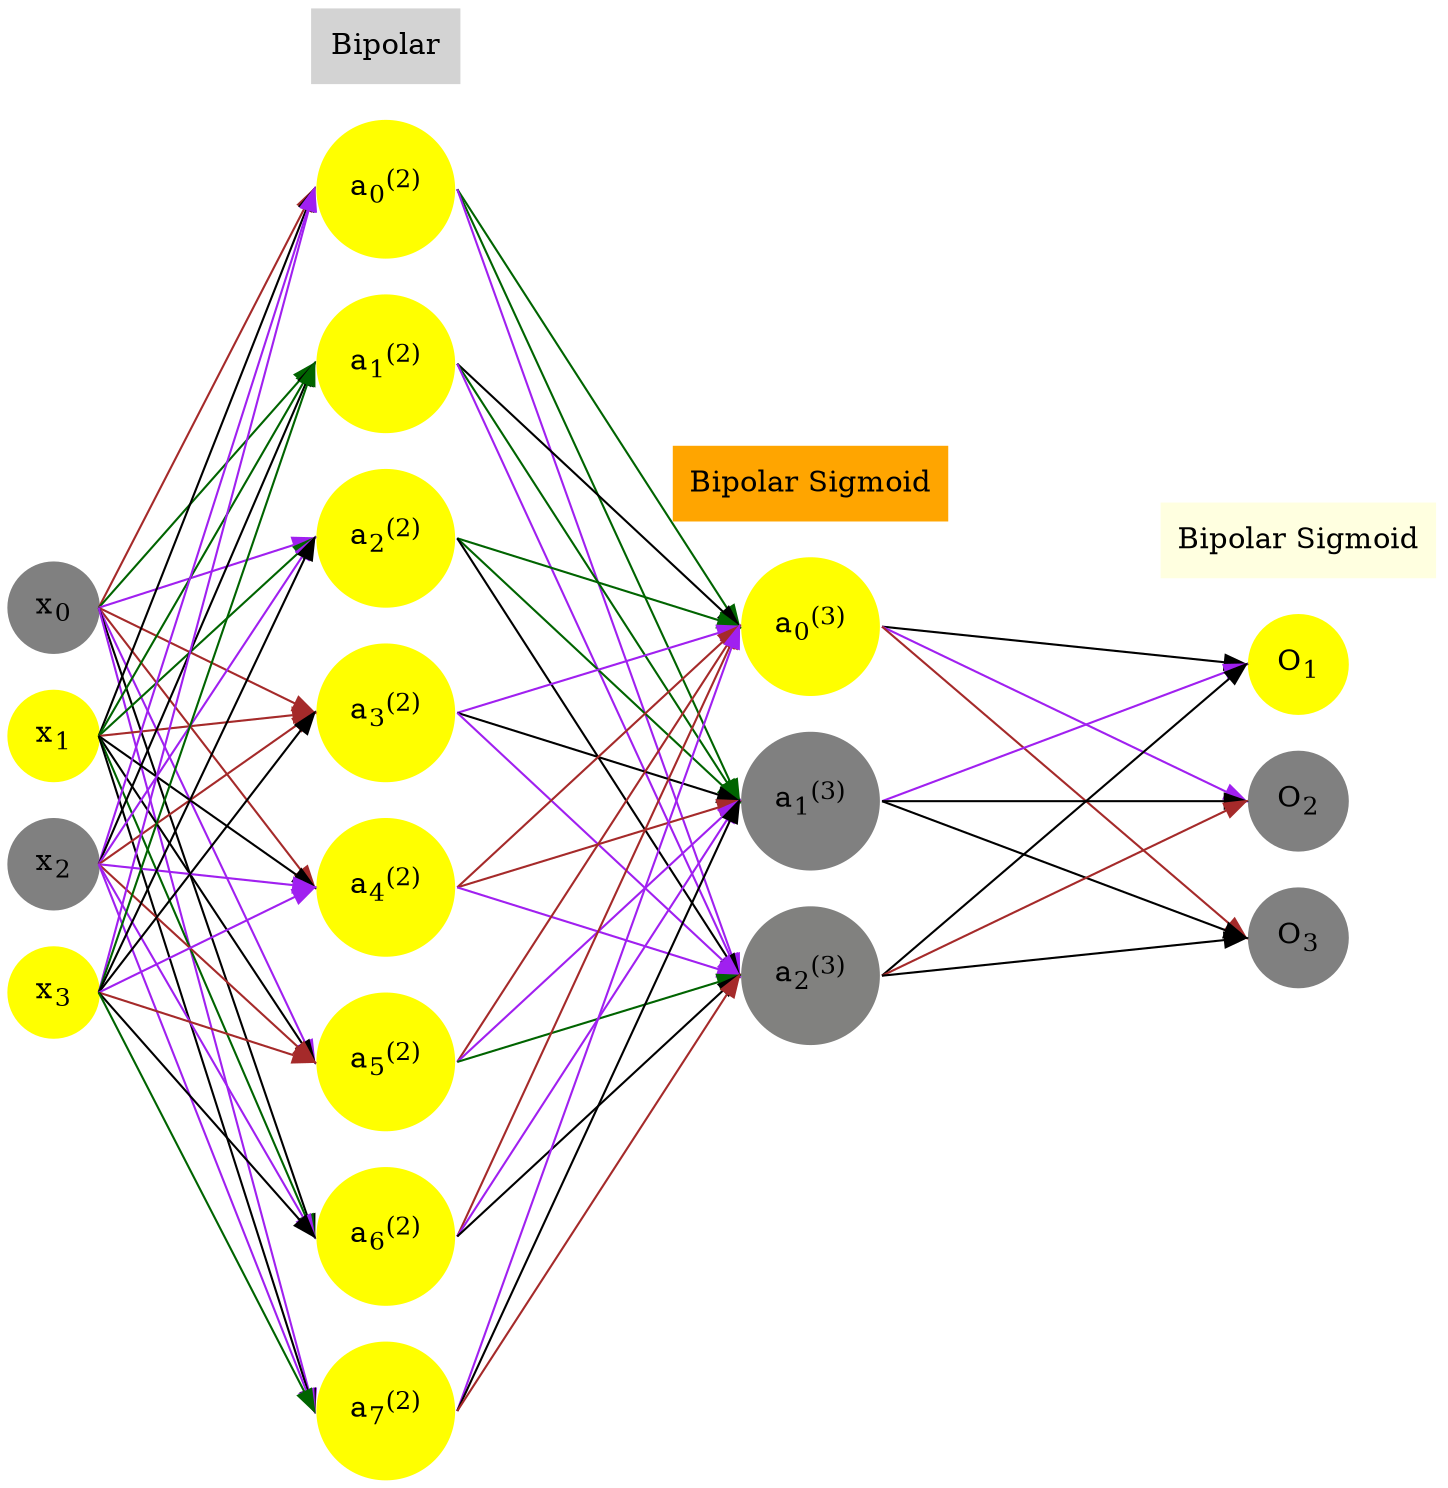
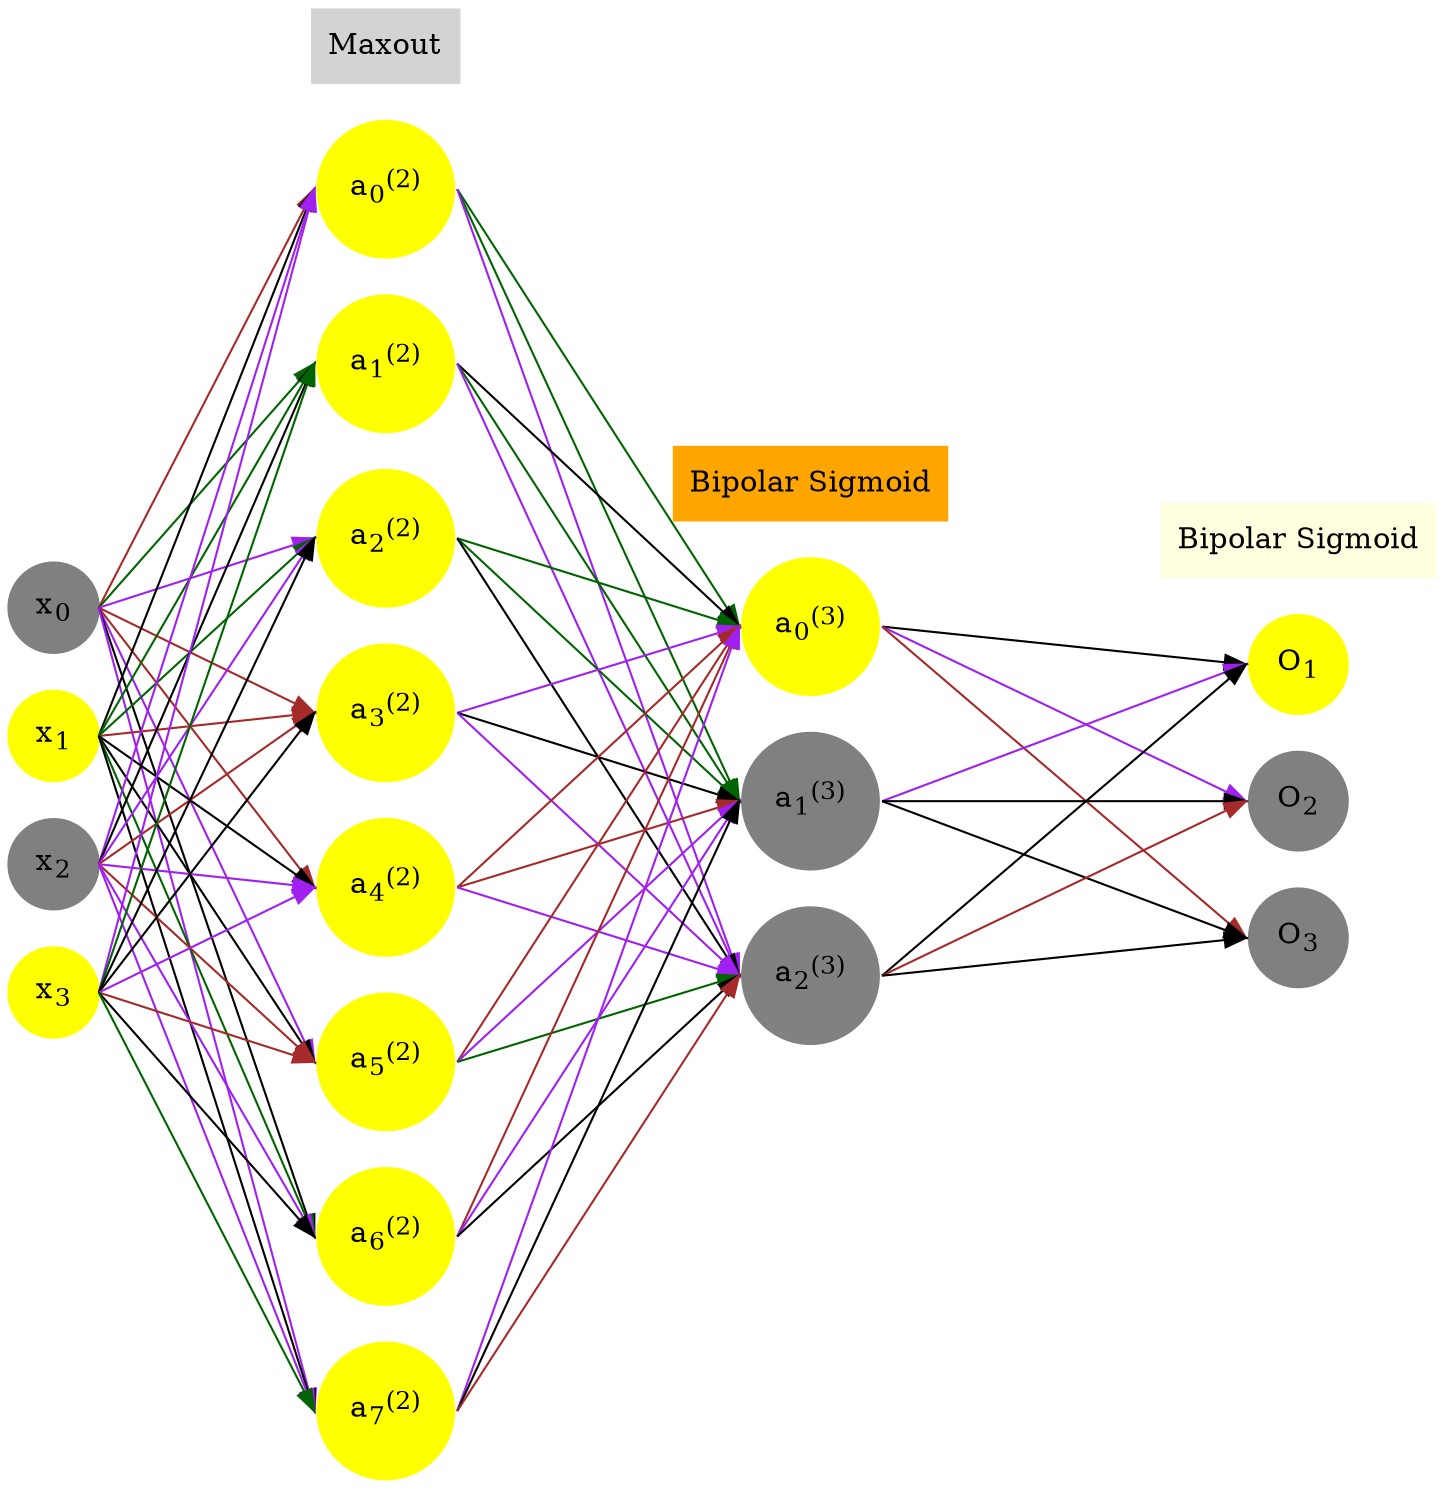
node "Bipolar": label "Bipolar" -> "Maxout"
